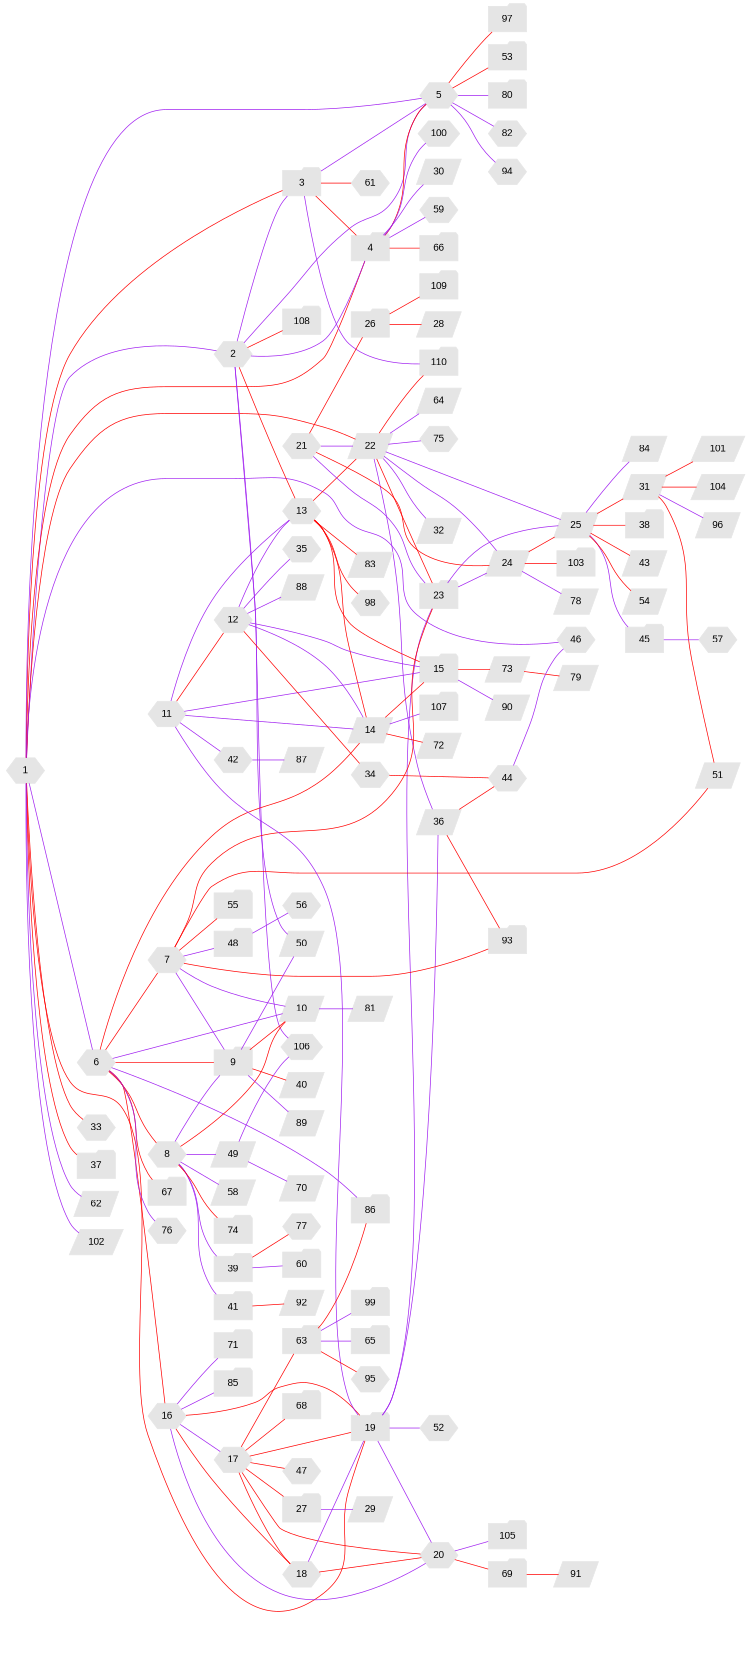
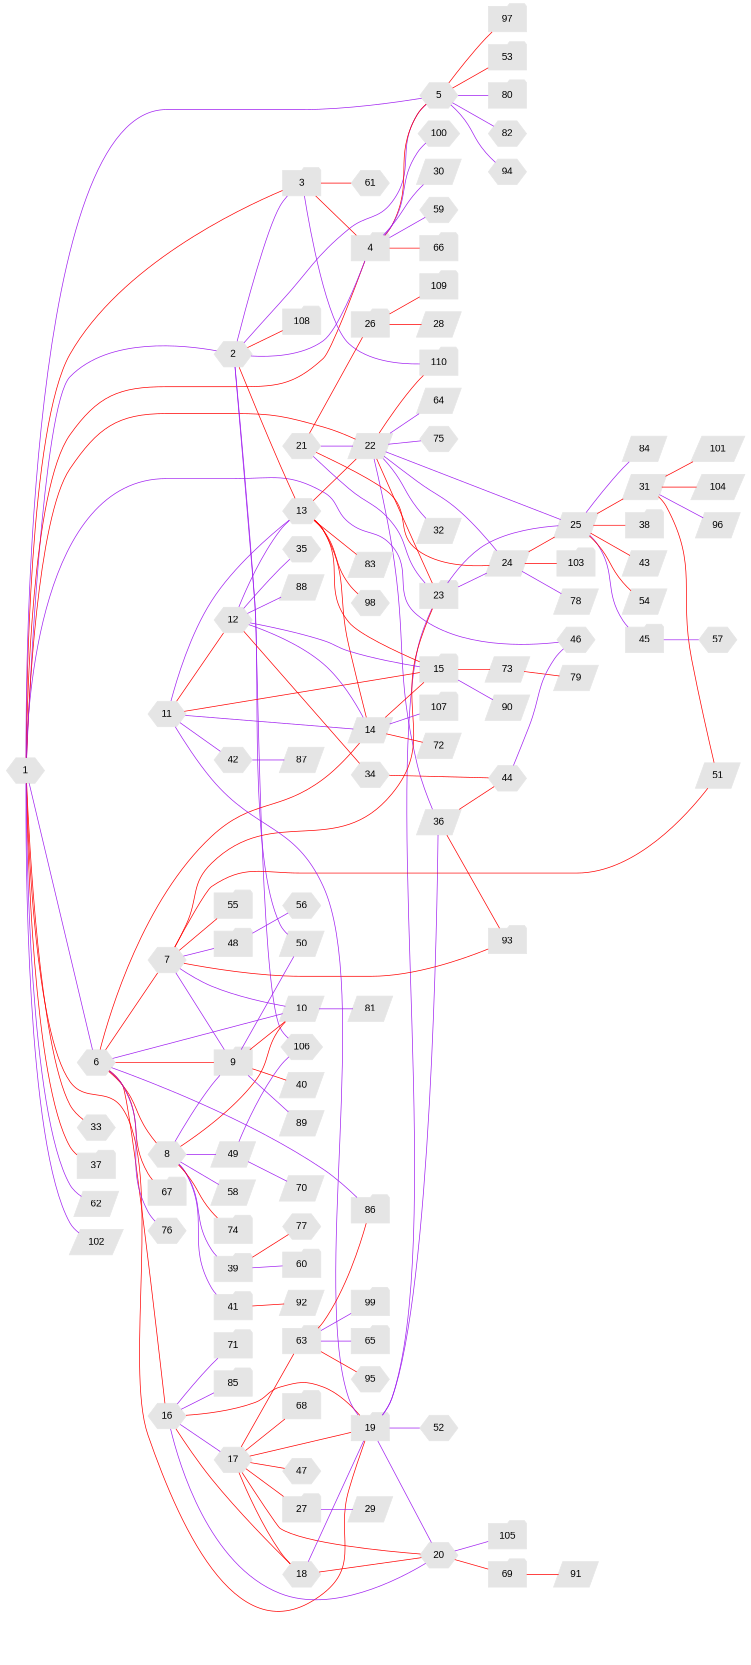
edge "5" -- "3": removed
edge "15" -- "11": color purple -> red
